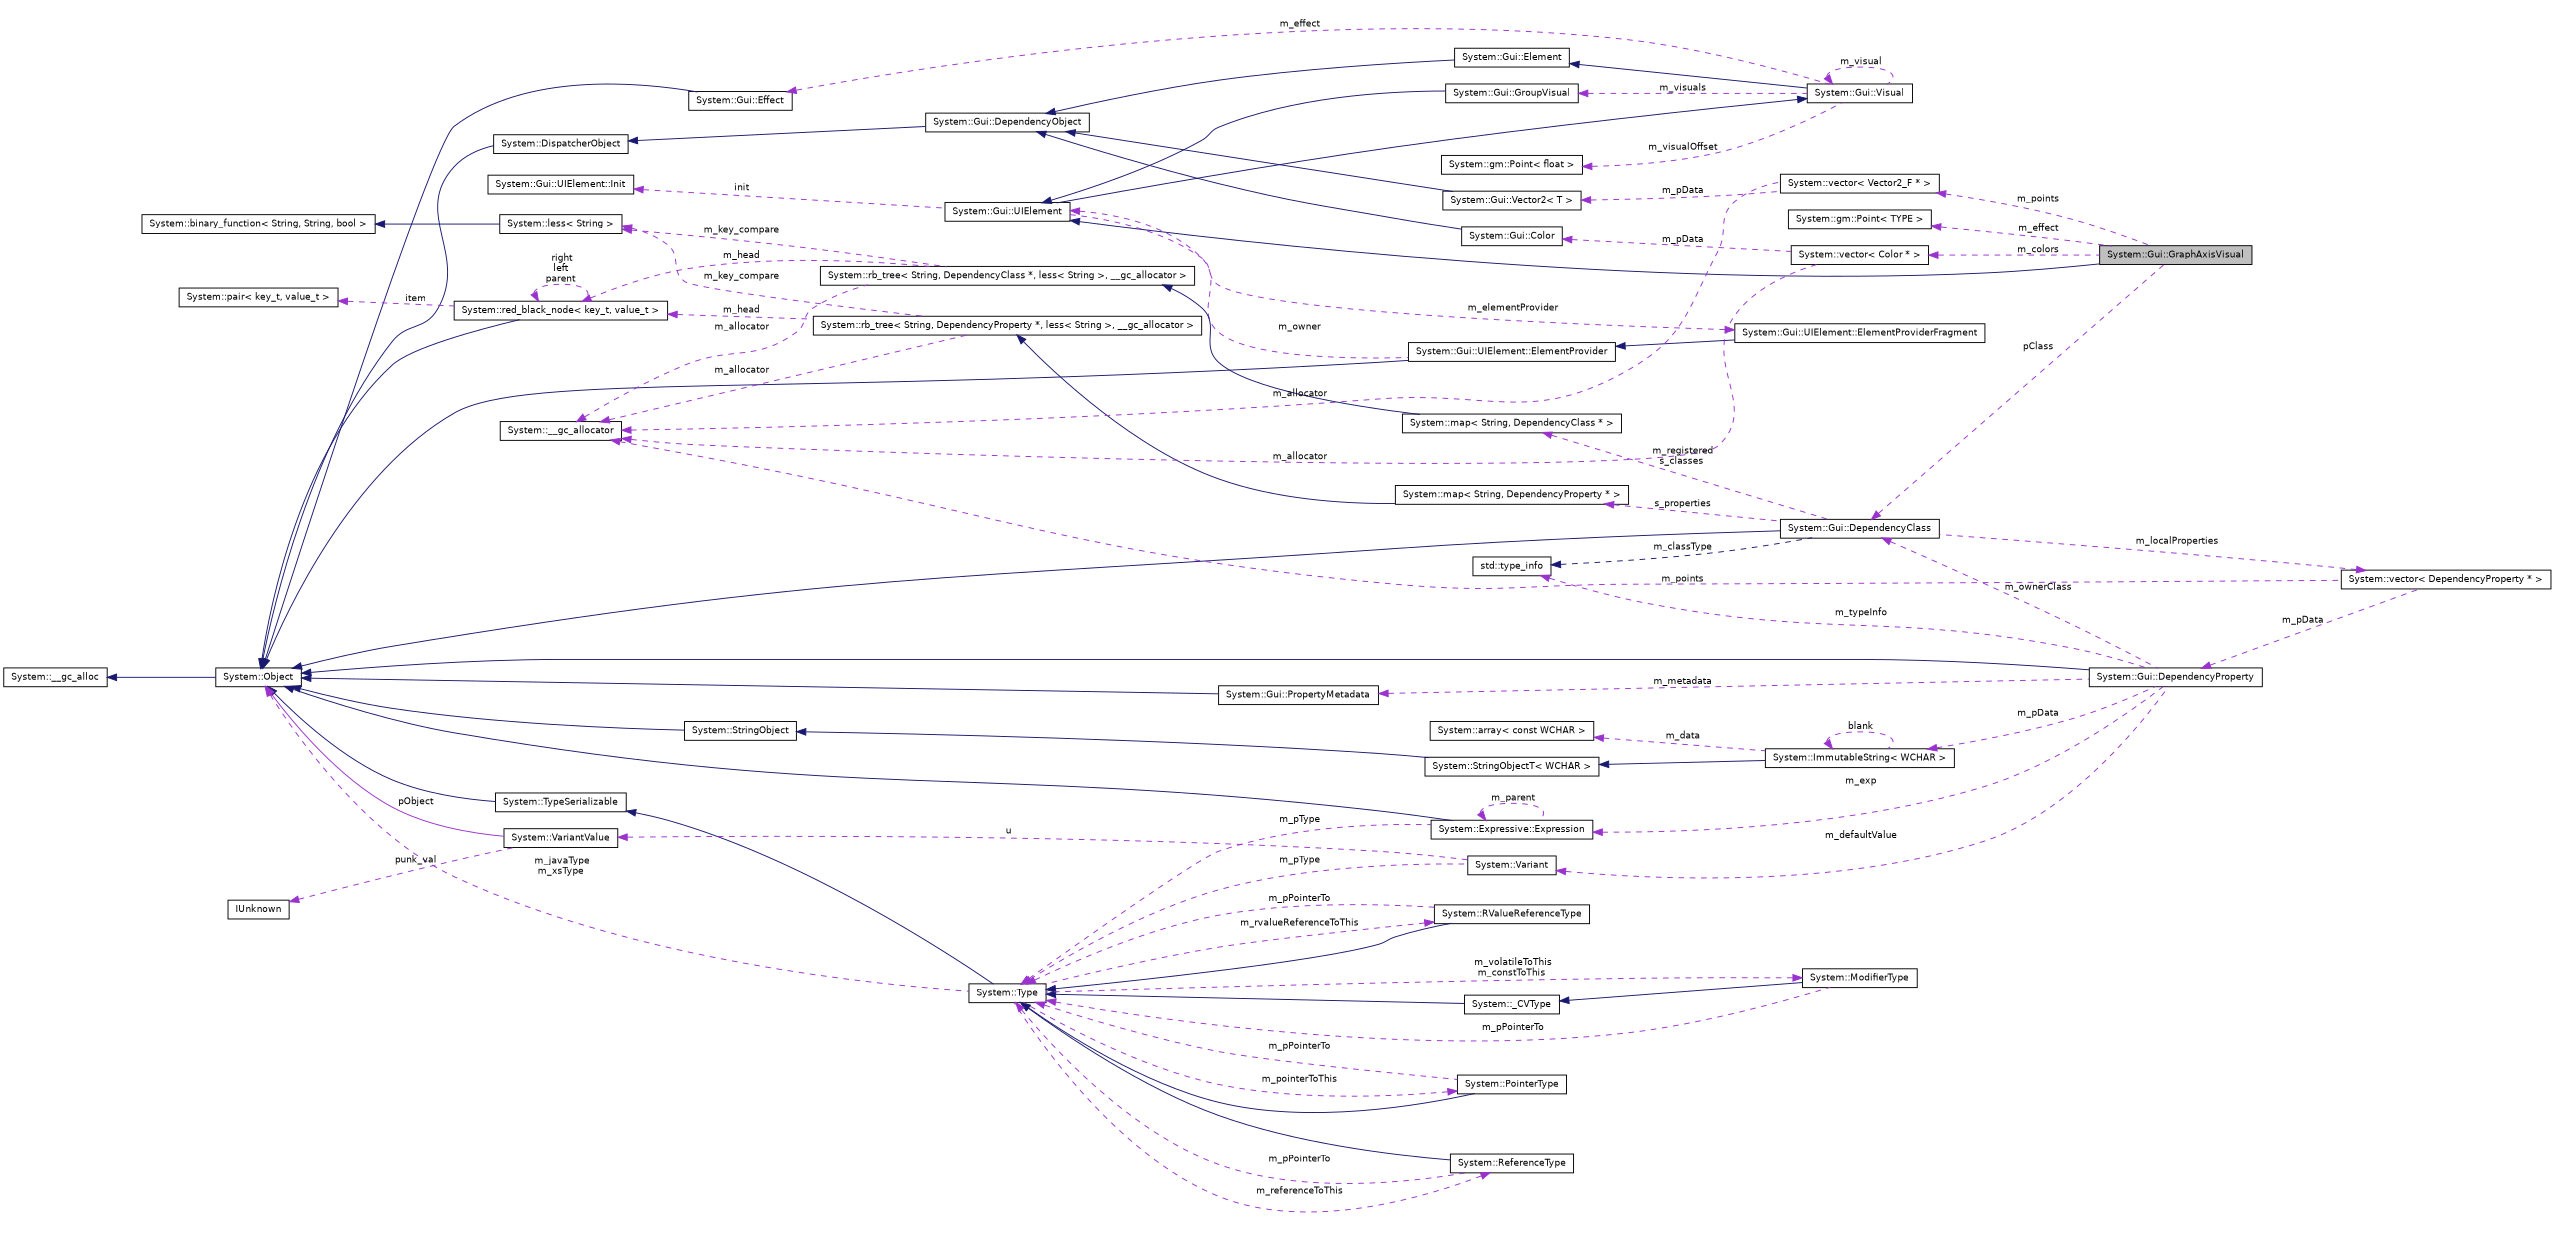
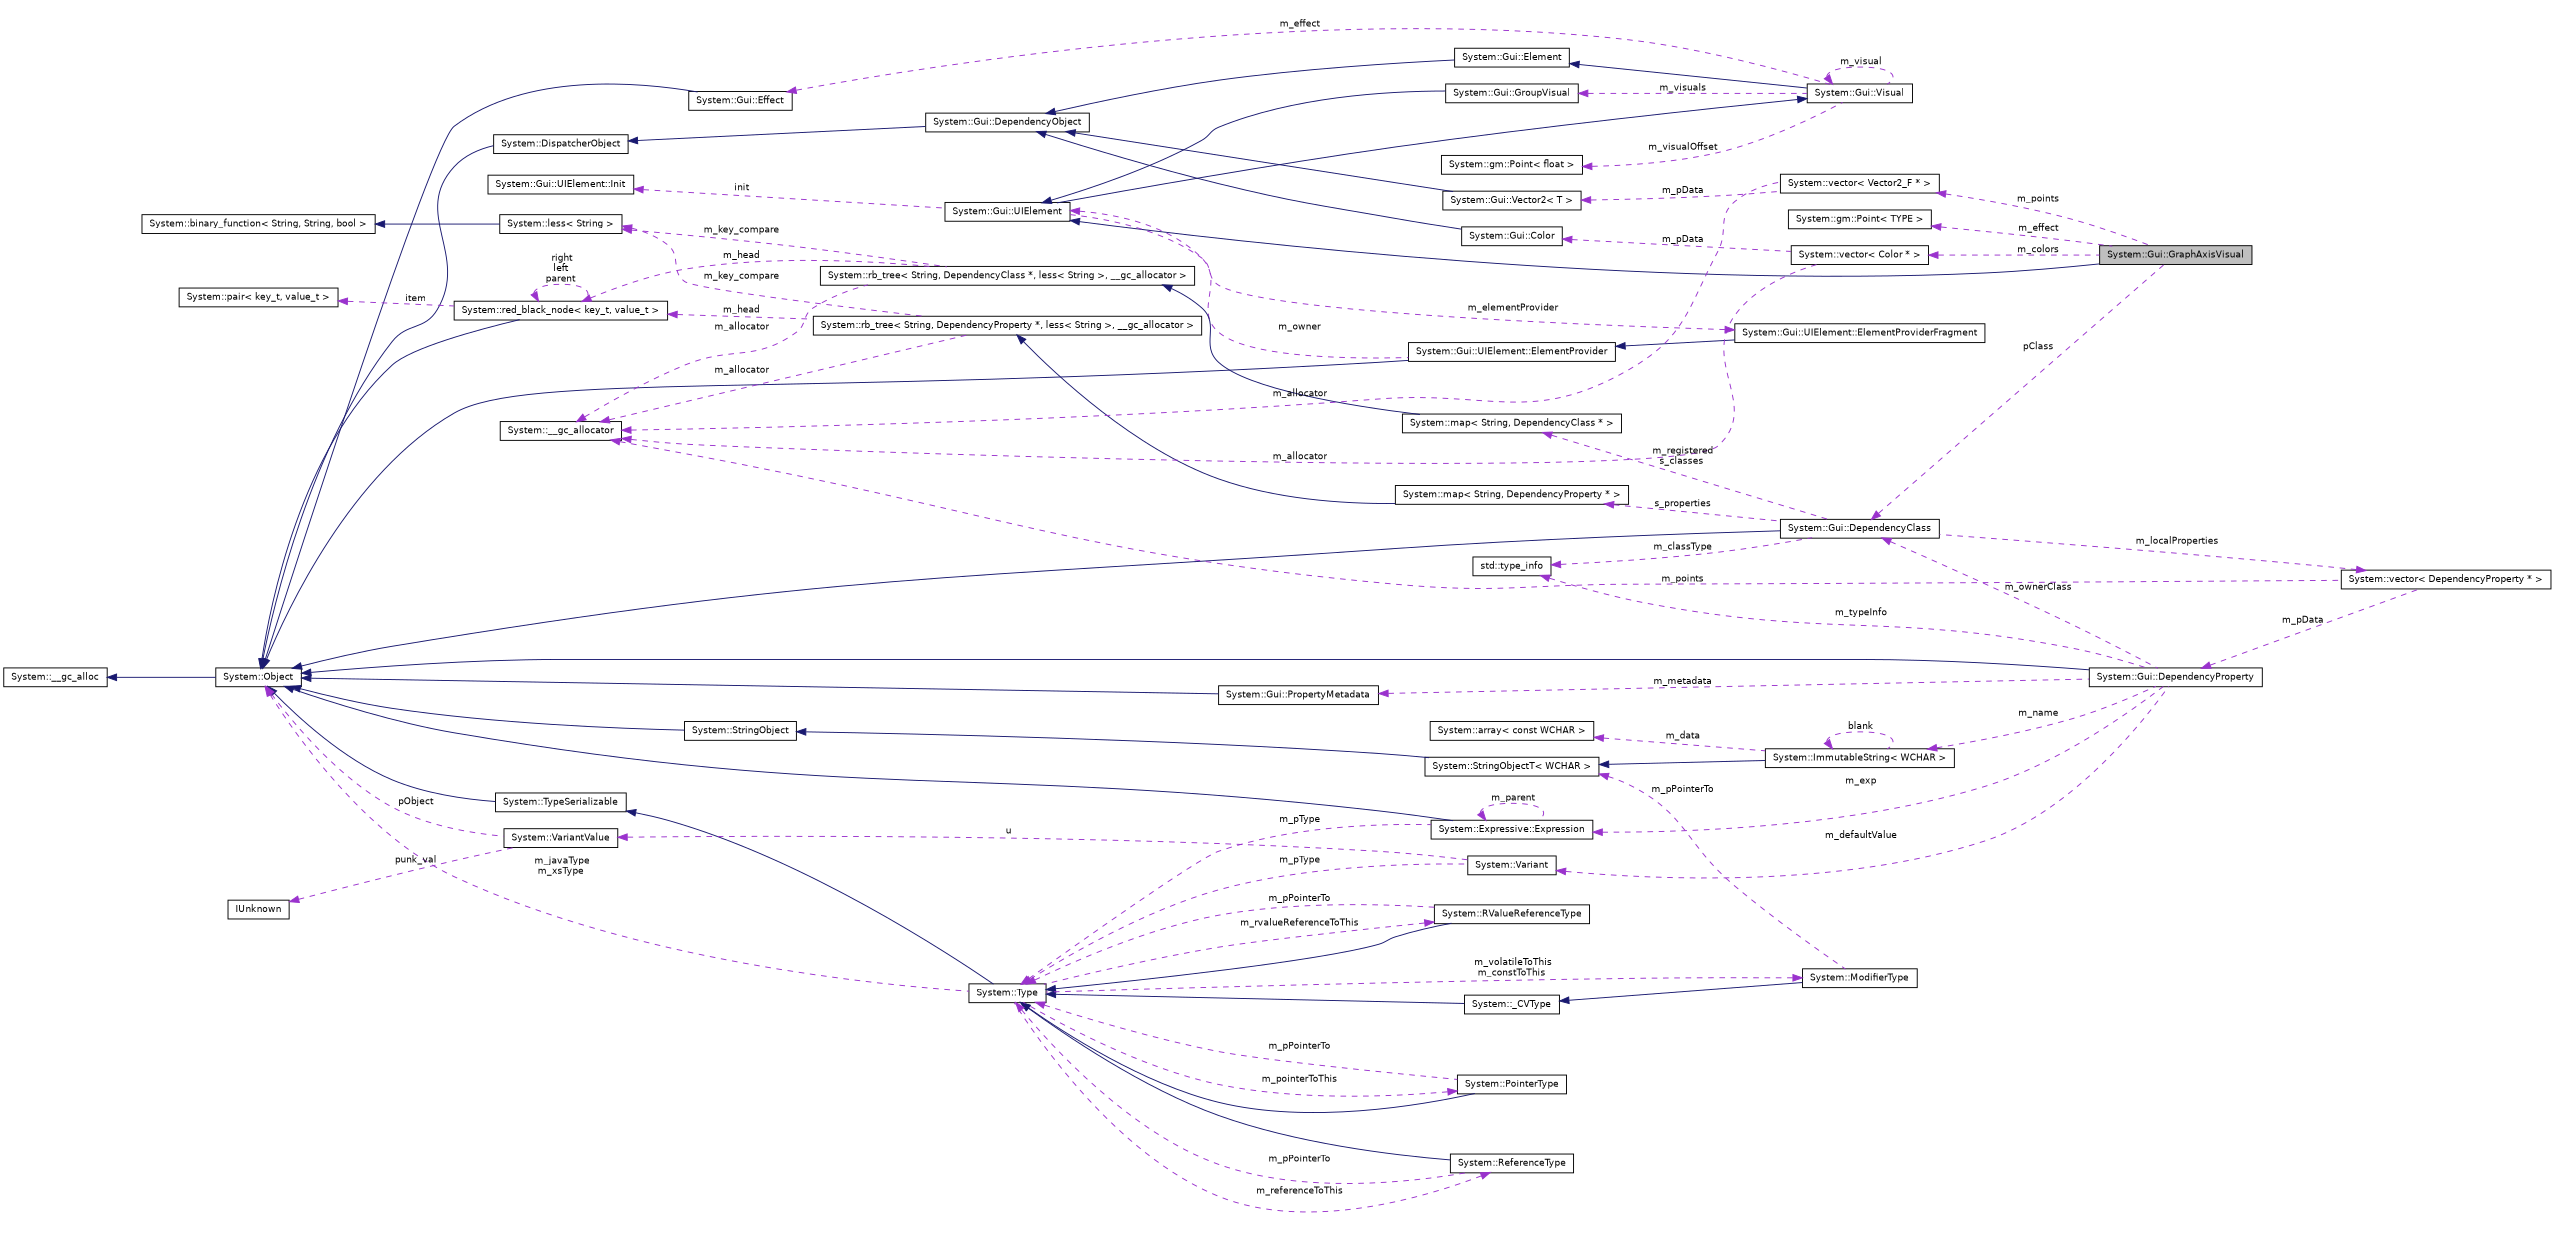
edge "System::Gui::DependencyClass" -> "std::type_info": color midnightblue -> darkorchid3
edge "System::Gui::DependencyProperty" -> "System::ImmutableString< WCHAR >": label " m_pData" -> " m_name"
edge "System::VariantValue" -> "System::Object": style solid -> dashed
edge "System::ModifierType" -> "System::Type": now "System::ModifierType" -> "System::StringObjectT< WCHAR >"
